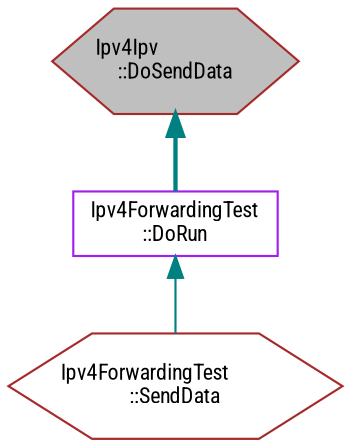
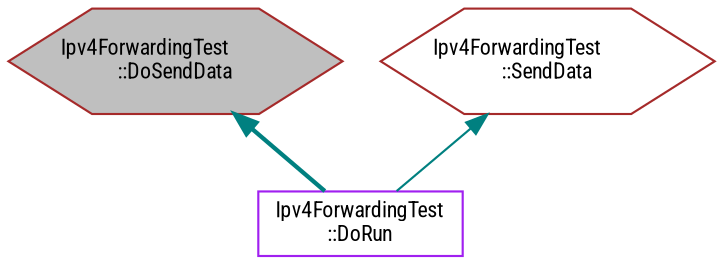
node "Ipv4Ipv ::DoSendData": label "Ipv4Ipv ::DoSendData" -> "Ipv4ForwardingTest ::DoSendData"
edge "Ipv4ForwardingTest ::SendData" -> "Ipv4ForwardingTest ::DoRun": reversed
